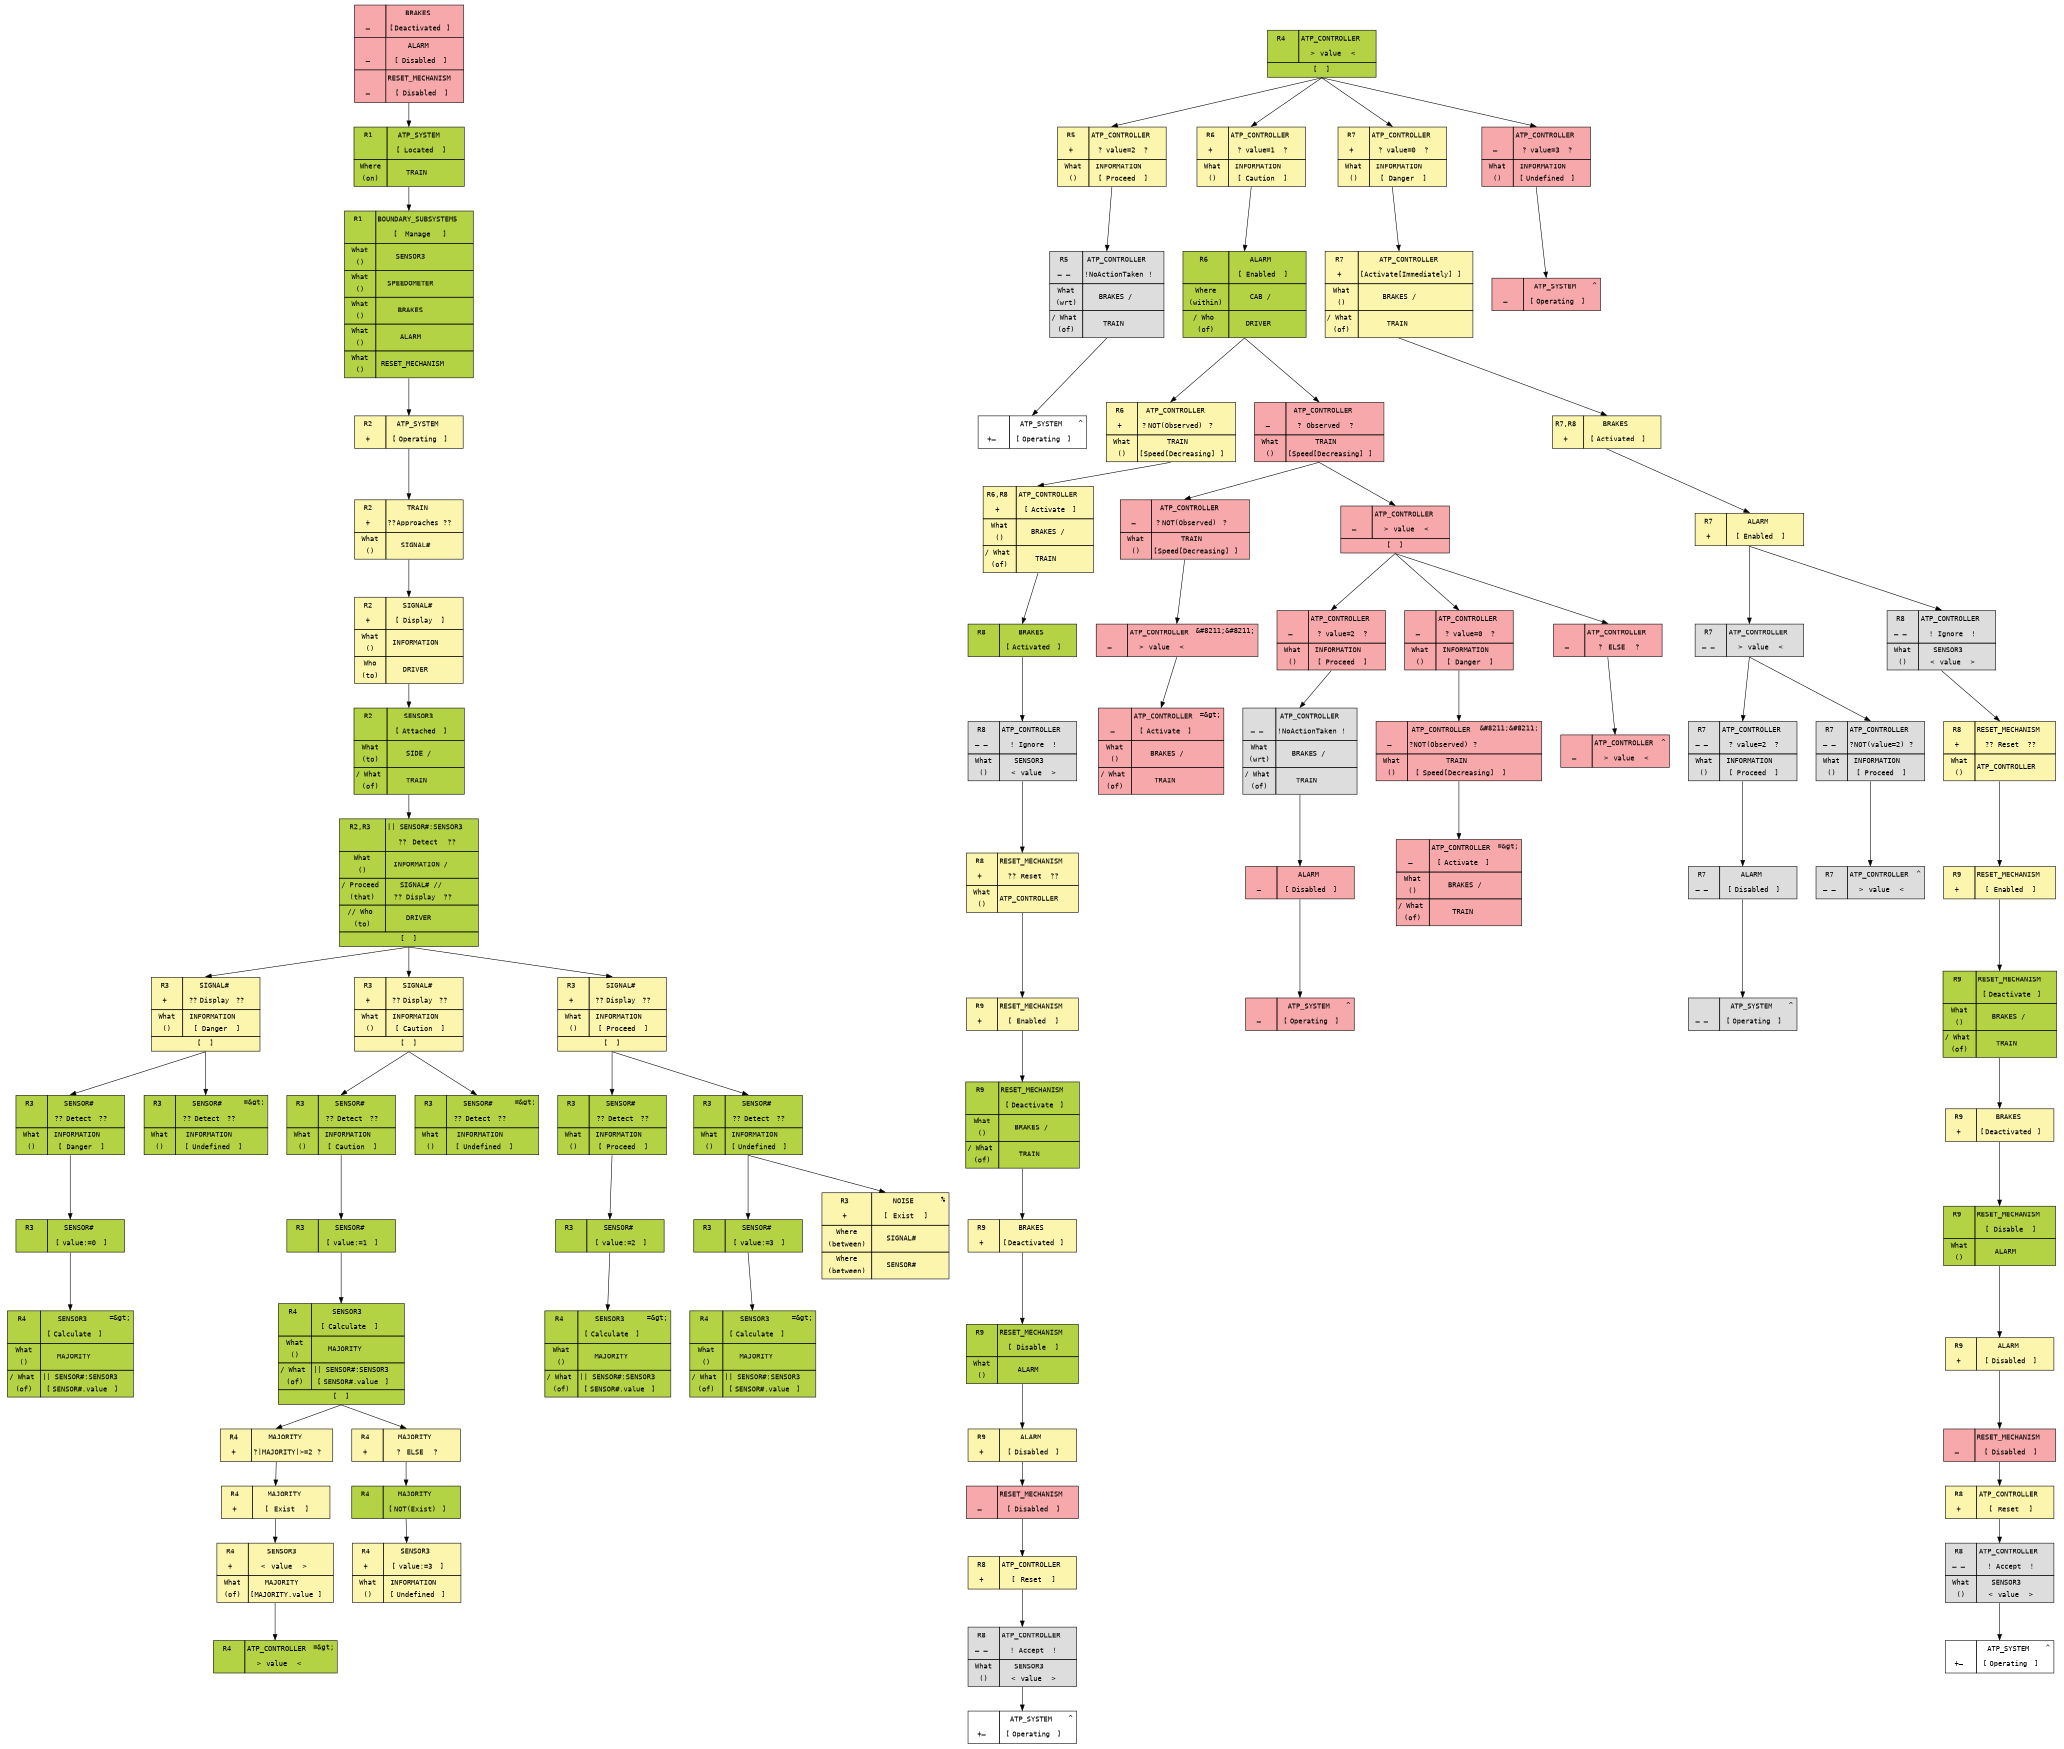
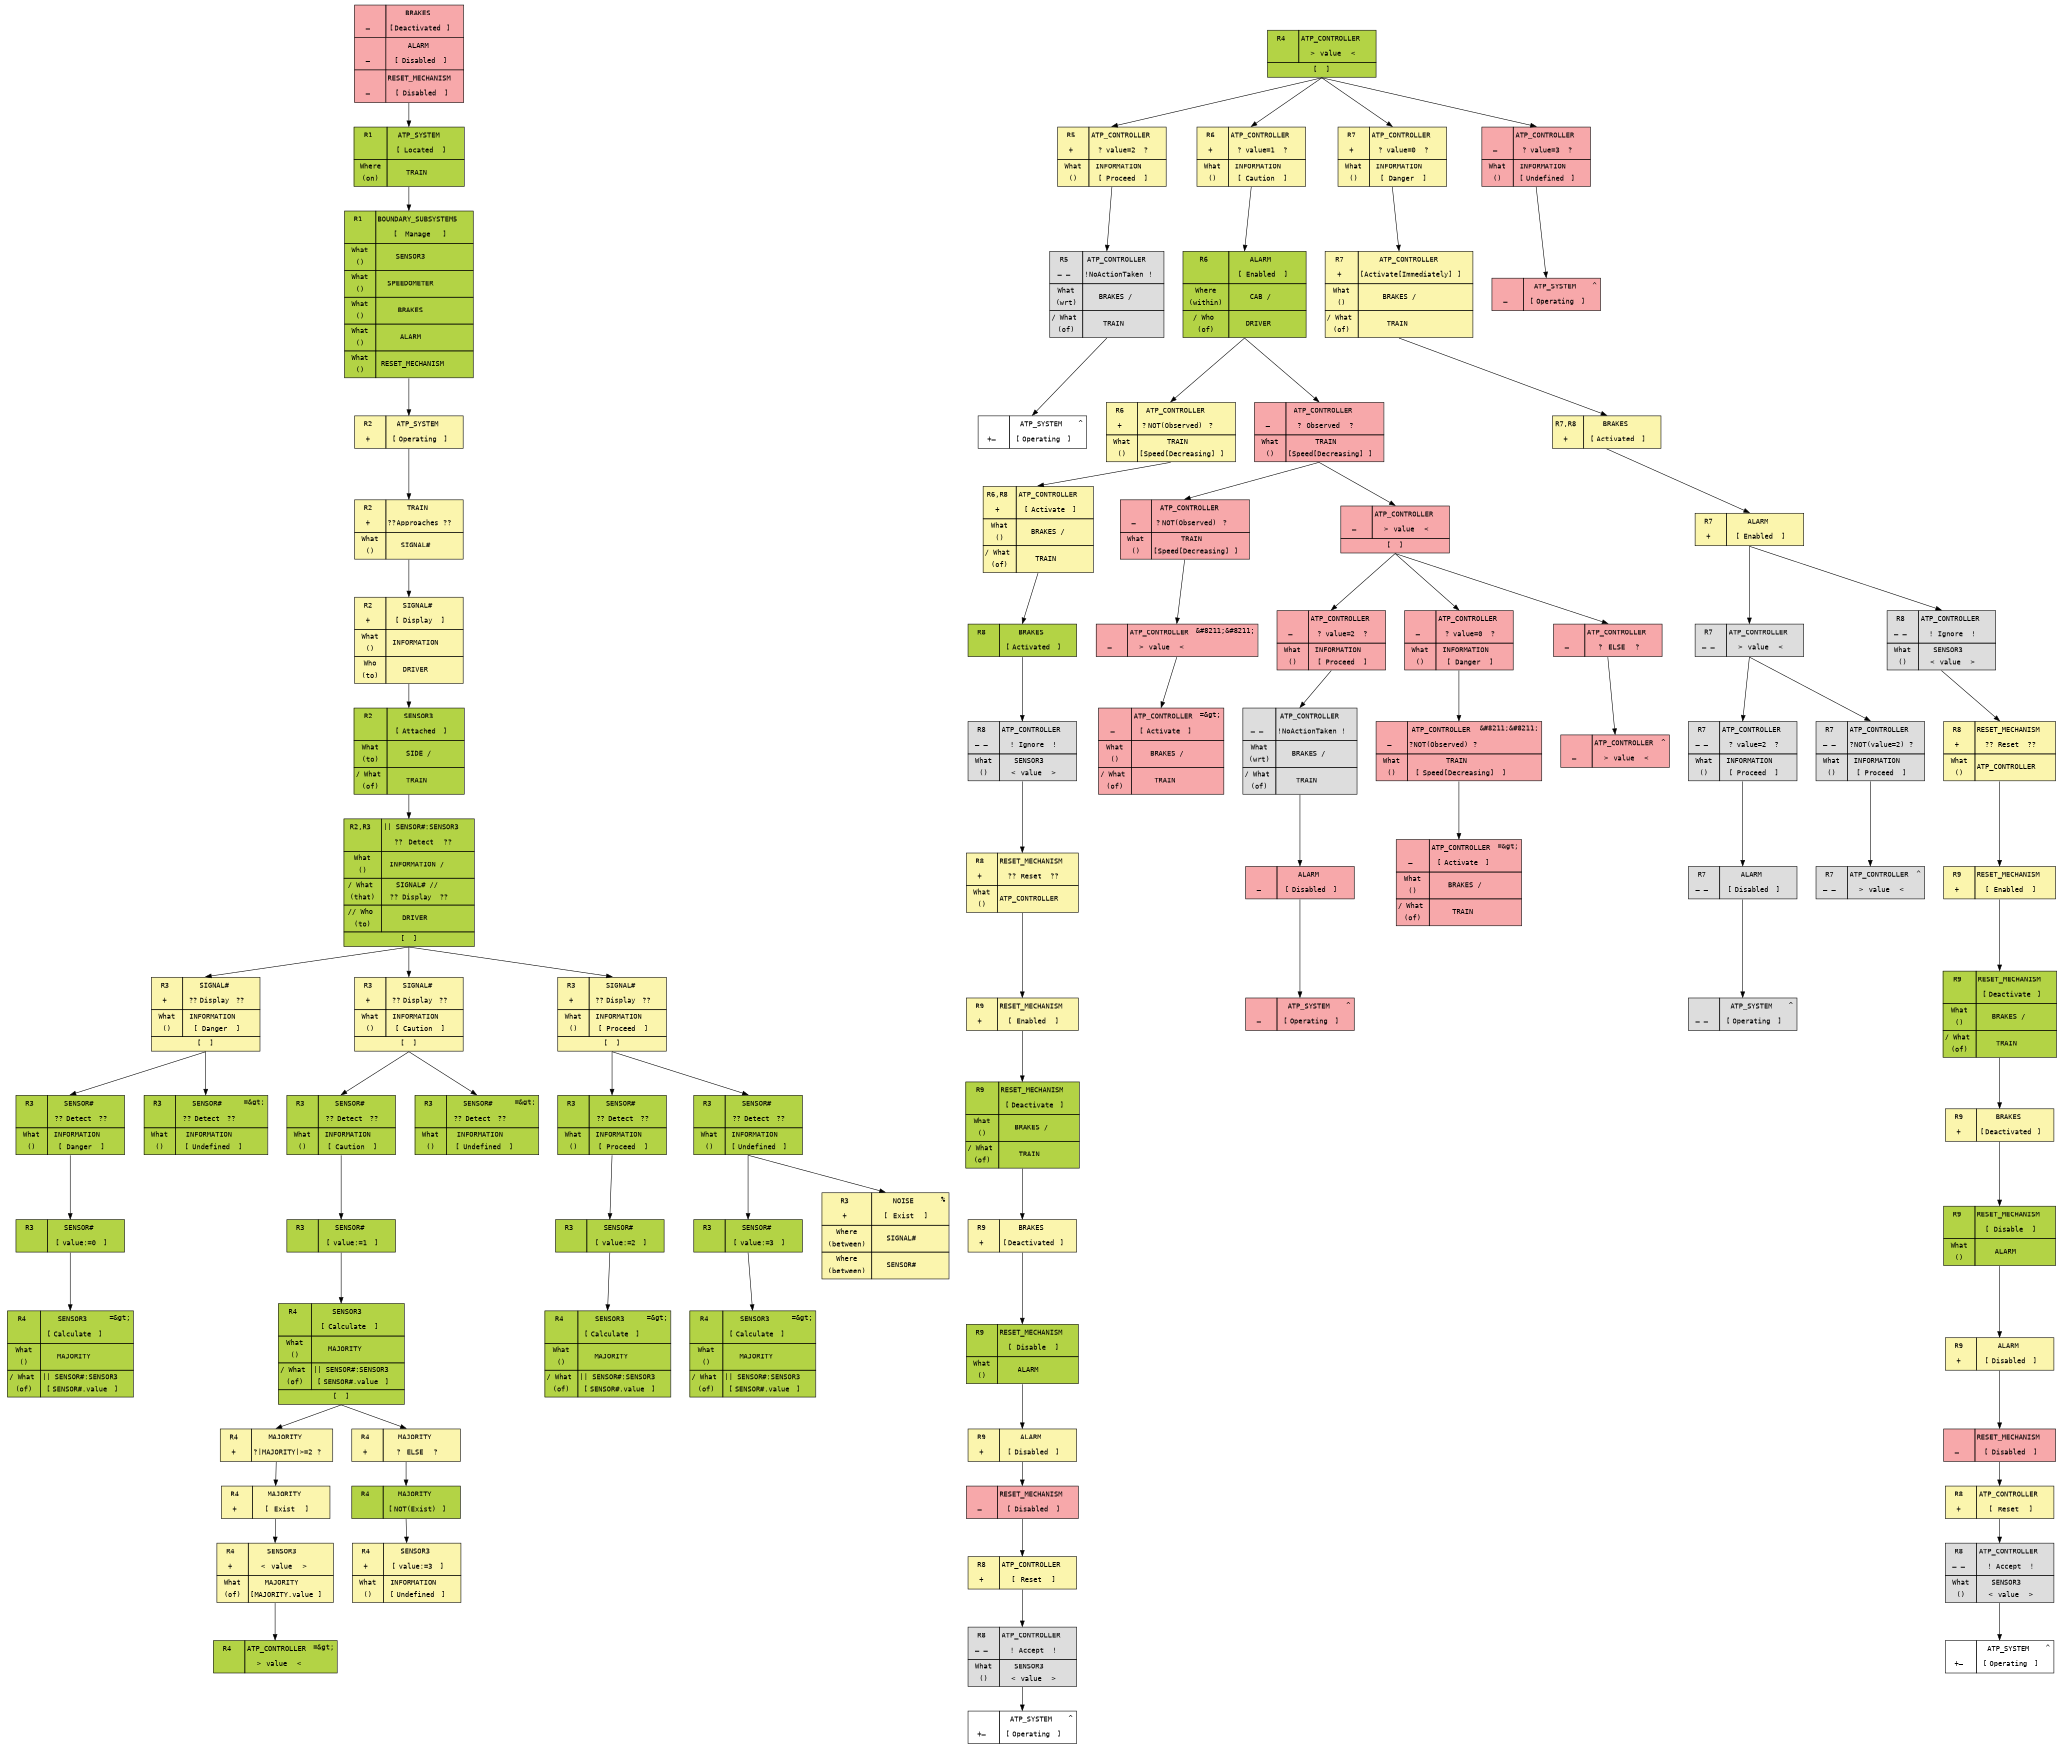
node "R2,R3": text "/ Proceed" -> "/ What"
